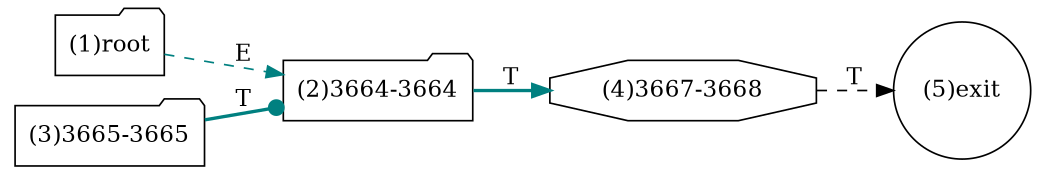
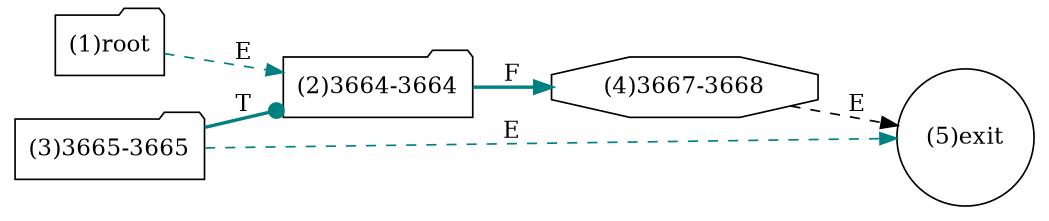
edge "(2)3664-3664" -> "(4)3667-3668": label "T" -> "F"
edge "(4)3667-3668" -> "(5)exit": label "T" -> "E"
edge "(3)3665-3665" -> "(5)exit": added, label "E"
